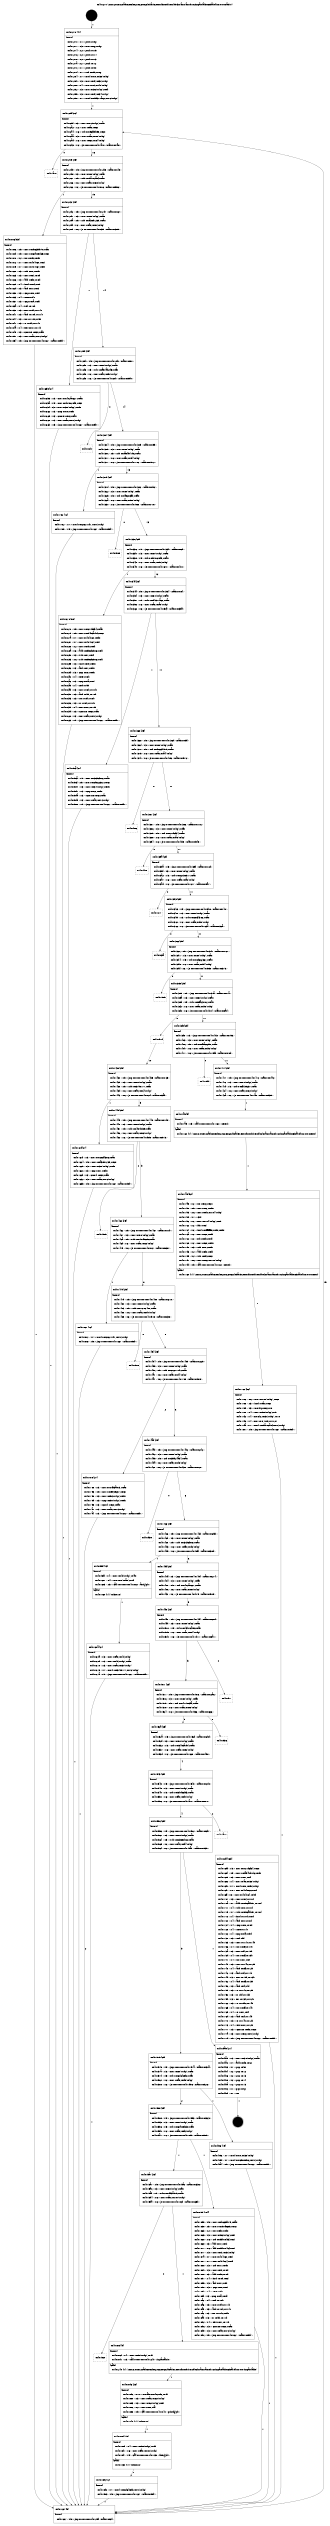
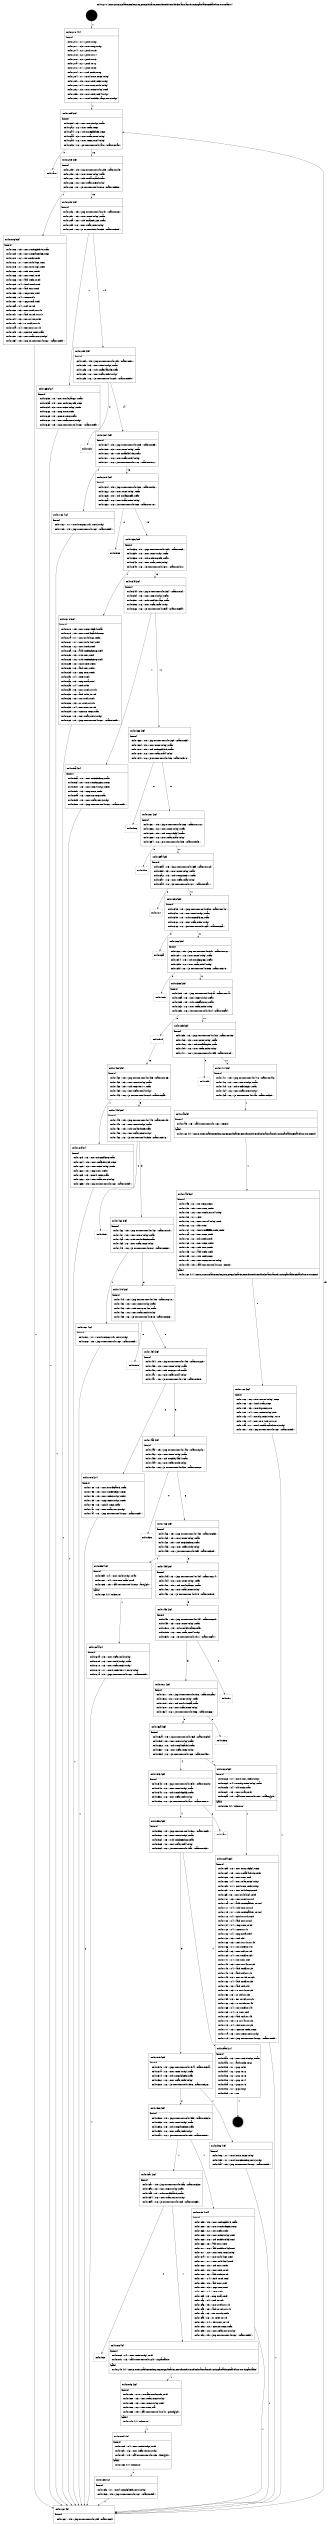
node "0x4016c8 [23]": added
